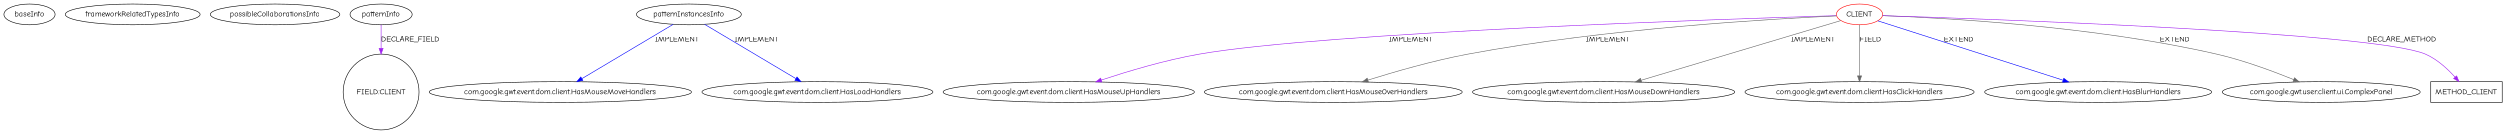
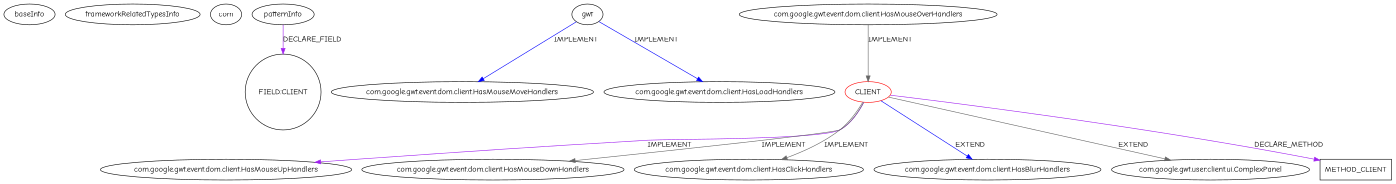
node "possibleCollaborationsInfo": label "possibleCollaborationsInfo" -> "com"
node "patternInstancesInfo": label "patternInstancesInfo" -> "gwt"
edge "CLIENT" -> "com.google.gwt.event.dom.client.HasMouseOverHandlers": reversed
edge "CLIENT" -> "com.google.gwt.event.dom.client.HasClickHandlers": label "FIELD" -> "IMPLEMENT"
